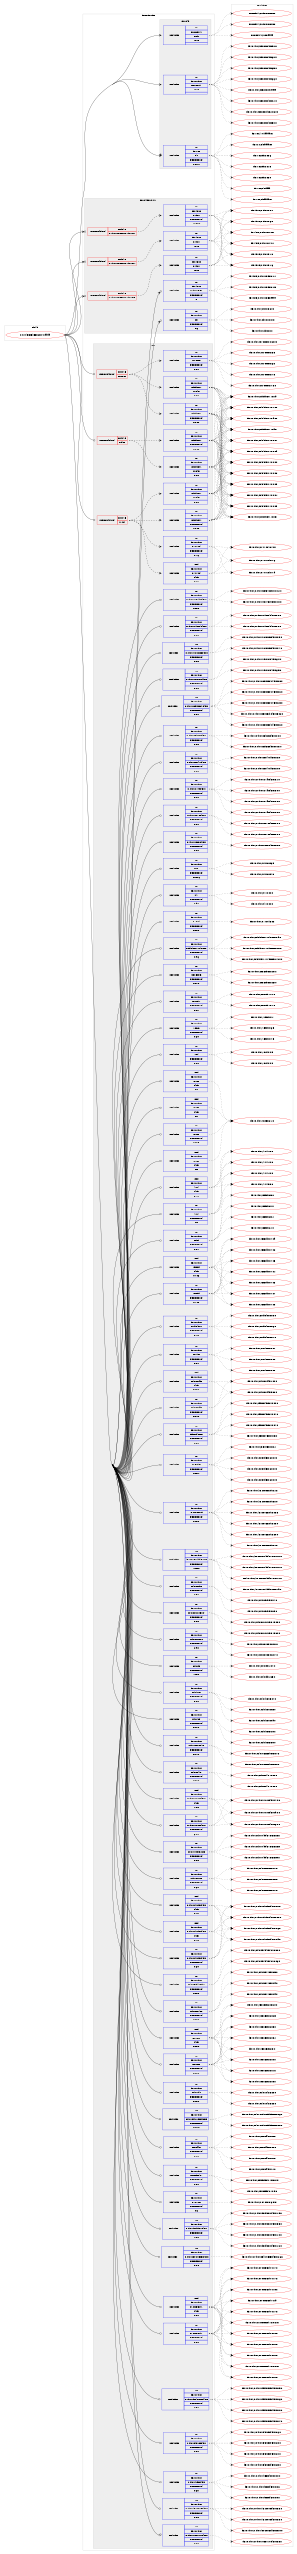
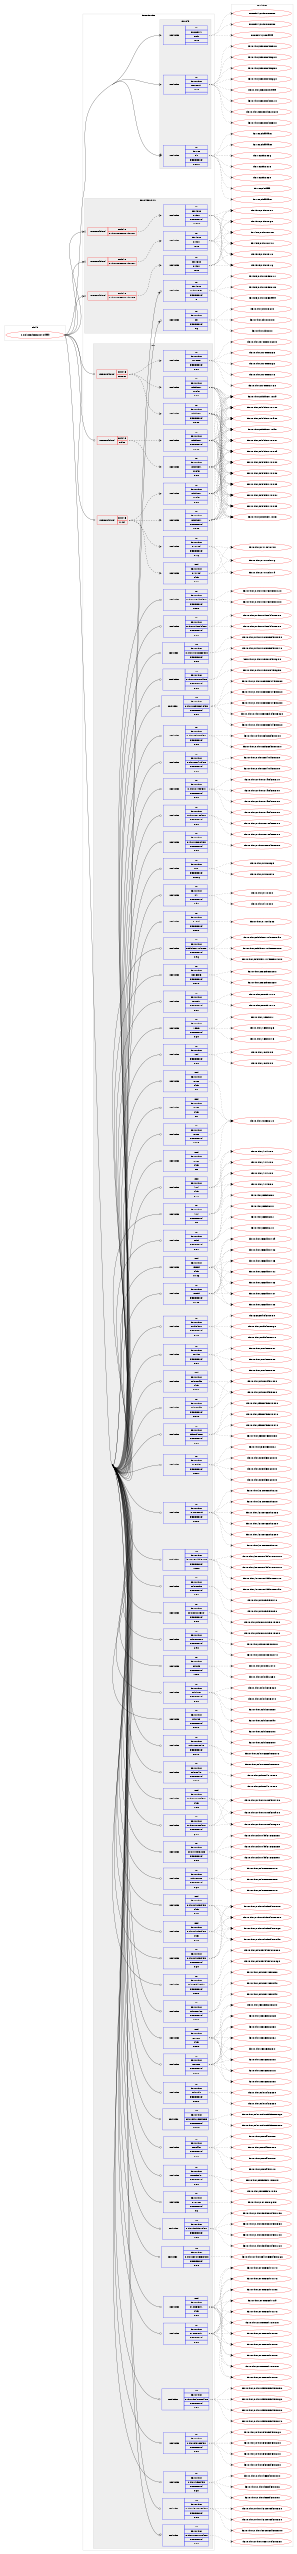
node "dev-vcs/lxml-9999-r2": label "dev-vcs/lxml-9999-r2" -> "dev-vcs/git-9999-r2"
node "dev-sys/git-9999-r3": label "dev-sys/git-9999-r3" -> "dev-vcs/git-9999-r3"
node "sys-migrate/heat-2017.1.9999": label "sys-migrate/heat-2017.1.9999" -> "sys-cluster/heat-2017.1.9999"
node "dev-python/python-serialization-1.14.0": label "dev-python/python-serialization-1.14.0" -> "dev-python/python-manilaclient-1.14.0"
node "dev-python/python-neutronclient-6.1.1": label "dev-python/python-neutronclient-6.1.1" -> "log-python/python-neutronclient-6.1.1"
node "dev-python/aodhclient-0.8.0": label "dev-python/aodhclient-0.8.0" -> "dev-exec/aodhclient-0.8.0"
node "pack-python/keystonemiddleware-4.4.1": label "pack-python/keystonemiddleware-4.4.1" -> "dev-python/keystonemiddleware-4.4.1"
node "dev-python/oslo-i18n-3.12.0": added
